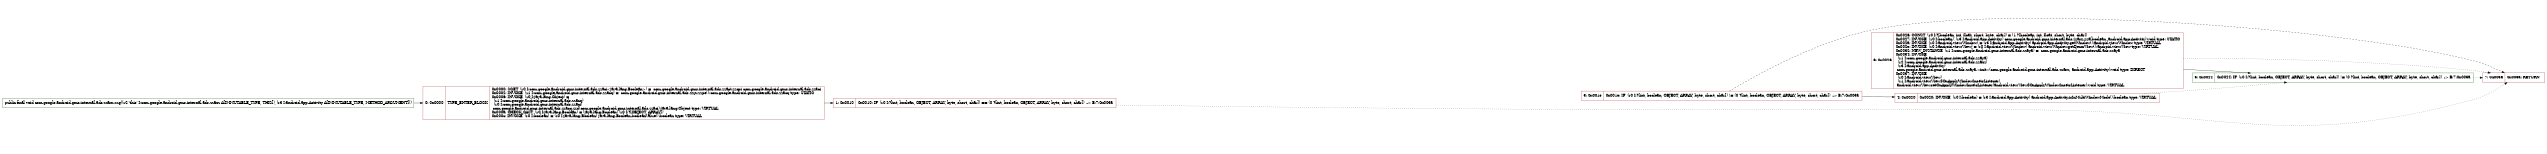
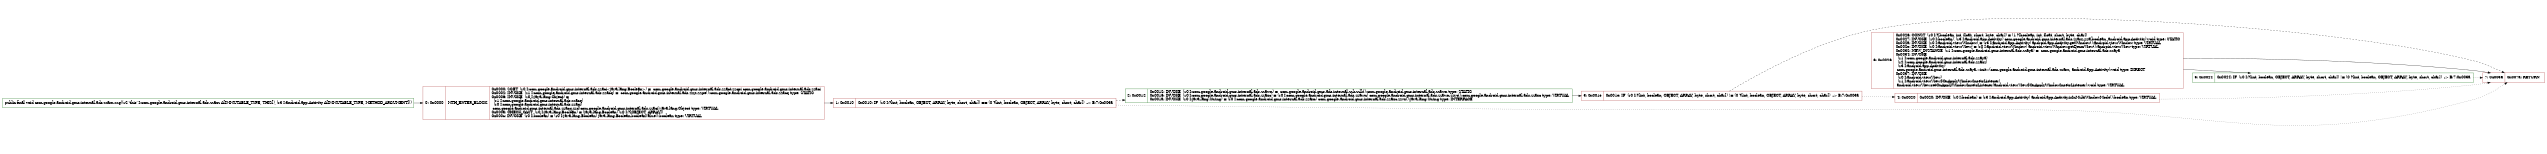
edge "6: 0x0026" -> "7: 0x003a": style dotted -> solid
node "7: 0x003a": text "0x003a: RETURN" -> "0x007a: RETURN"
edge "4: 0x0020" -> "5: 0x0024": now "4: 0x0020" -> "7: 0x003a"
node "2: 0x0012": added
edge "3: 0x001e" -> "4: 0x0020": style solid -> dotted
node "0: 0x0000": text "TYPE_ENTER_BLOCK" -> "MTH_ENTER_BLOCK"
